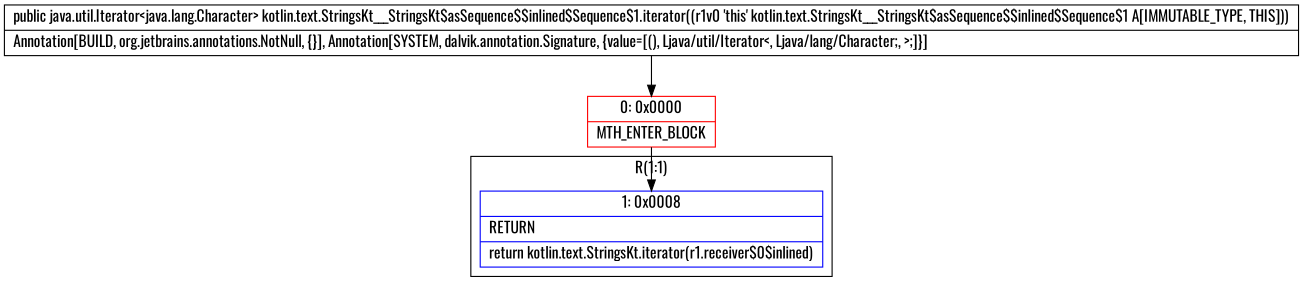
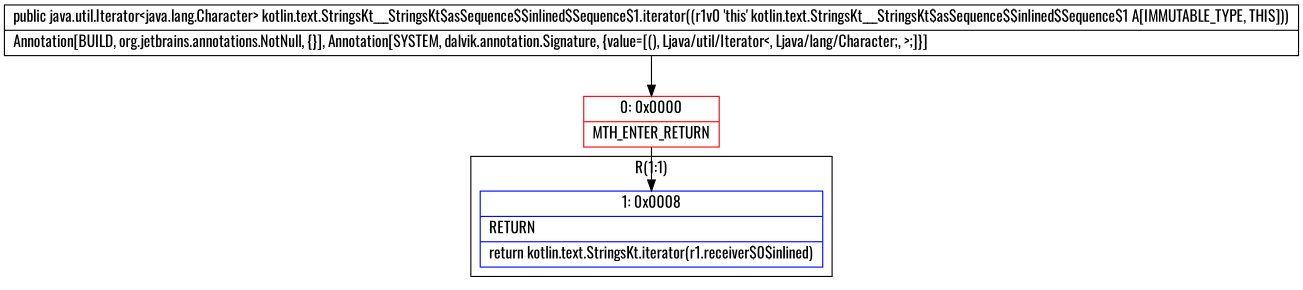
node "0: 0x0000": text "MTH_ENTER_BLOCK" -> "MTH_ENTER_RETURN"
